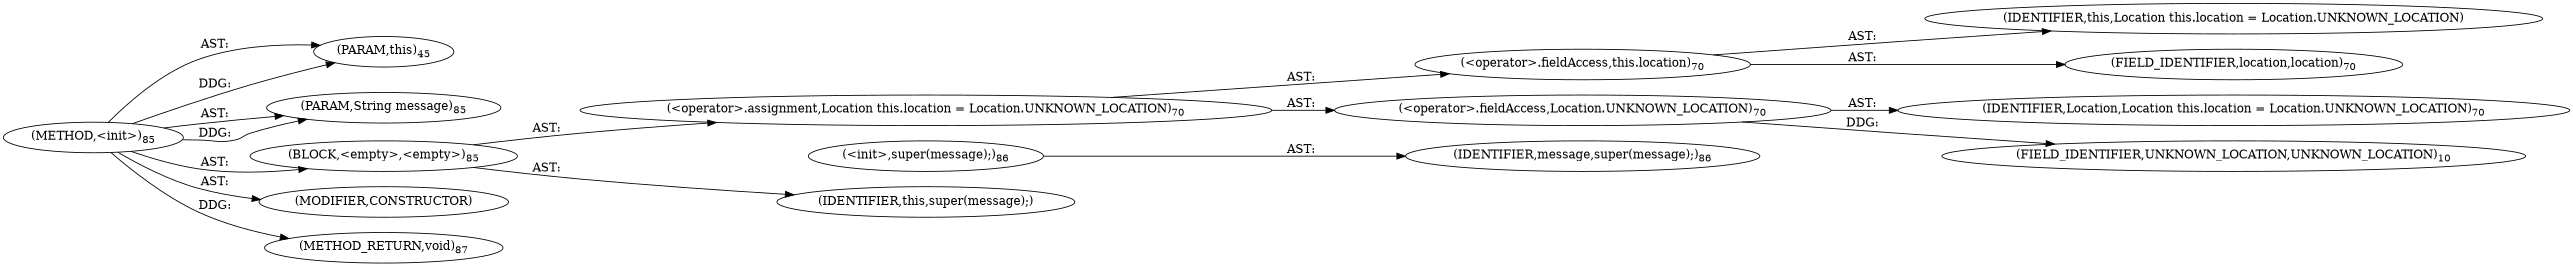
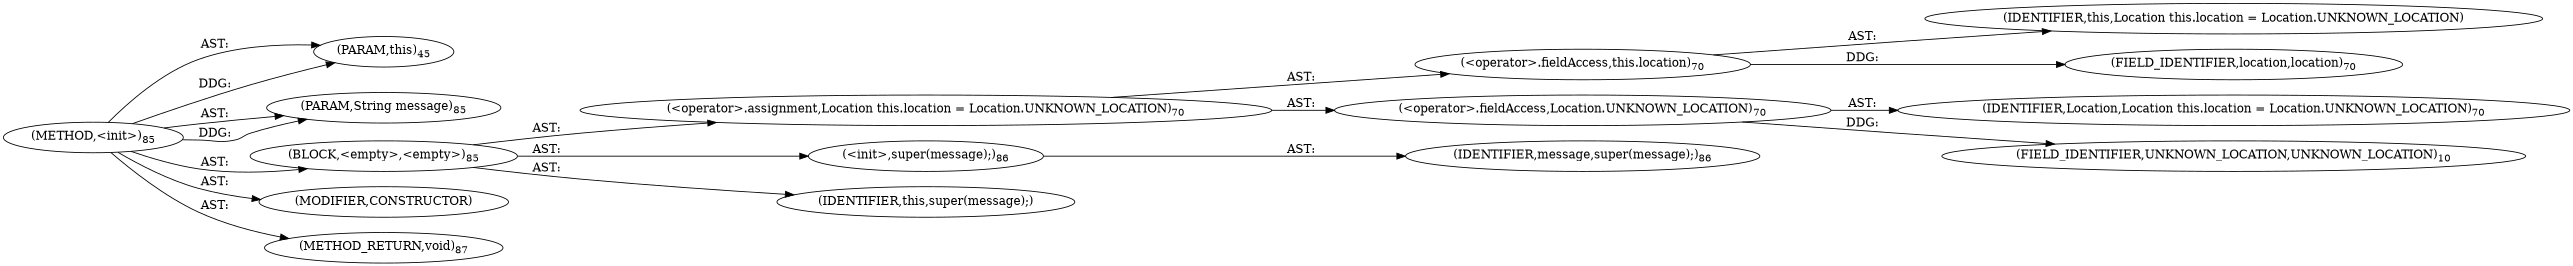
edge "(<operator>.fieldAccess,this.location)" -> "(FIELD_IDENTIFIER,location,location)": label "AST: " -> "DDG: "
edge "(BLOCK,<empty>,<empty>)" -> "(<init>,super(message);)": added, label "AST:"
edge "(METHOD,<init>)" -> "(METHOD_RETURN,void)": label "DDG: " -> "AST: "
